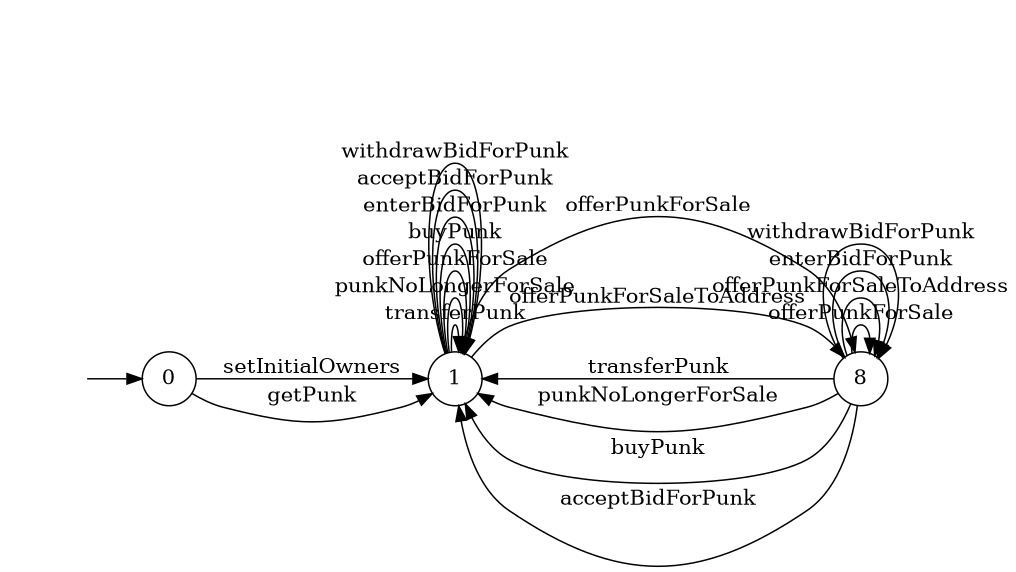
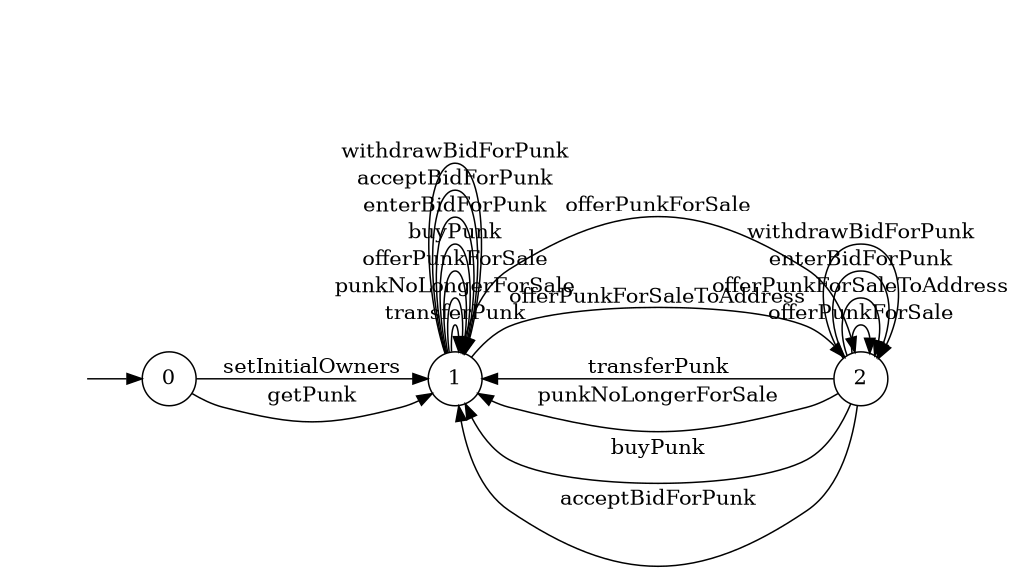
node "8": label "8" -> "2"
